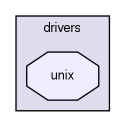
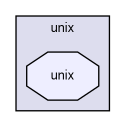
cluster "drivers": label "drivers" -> "unix"
